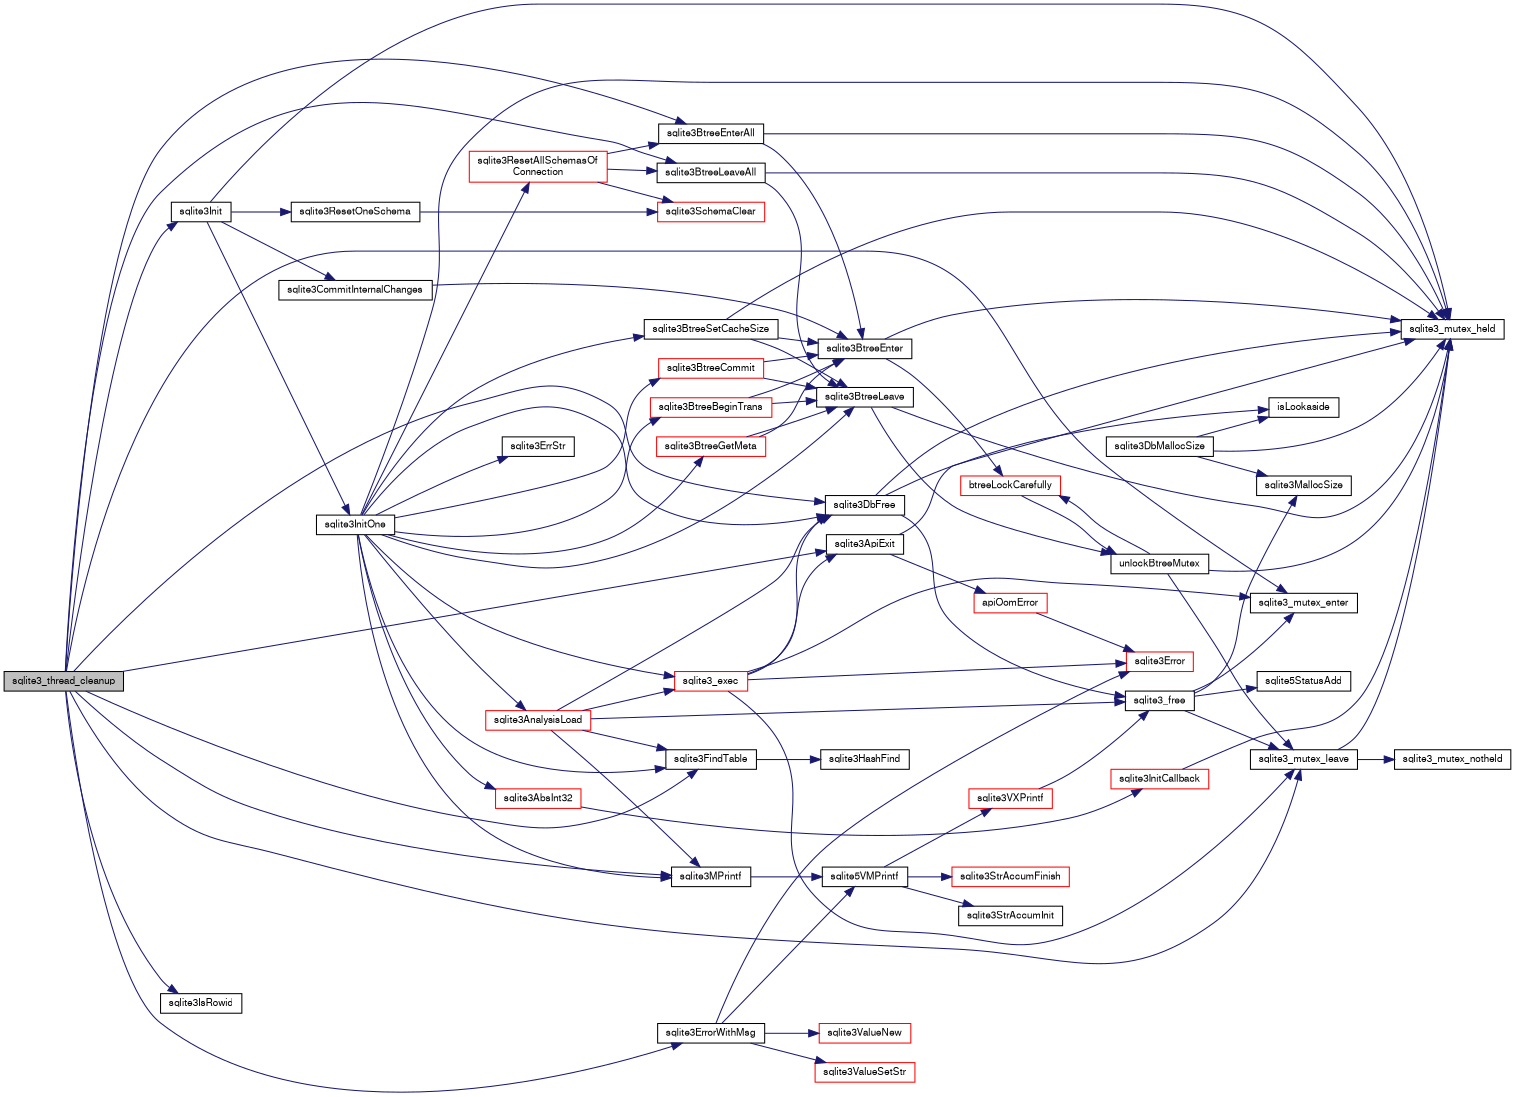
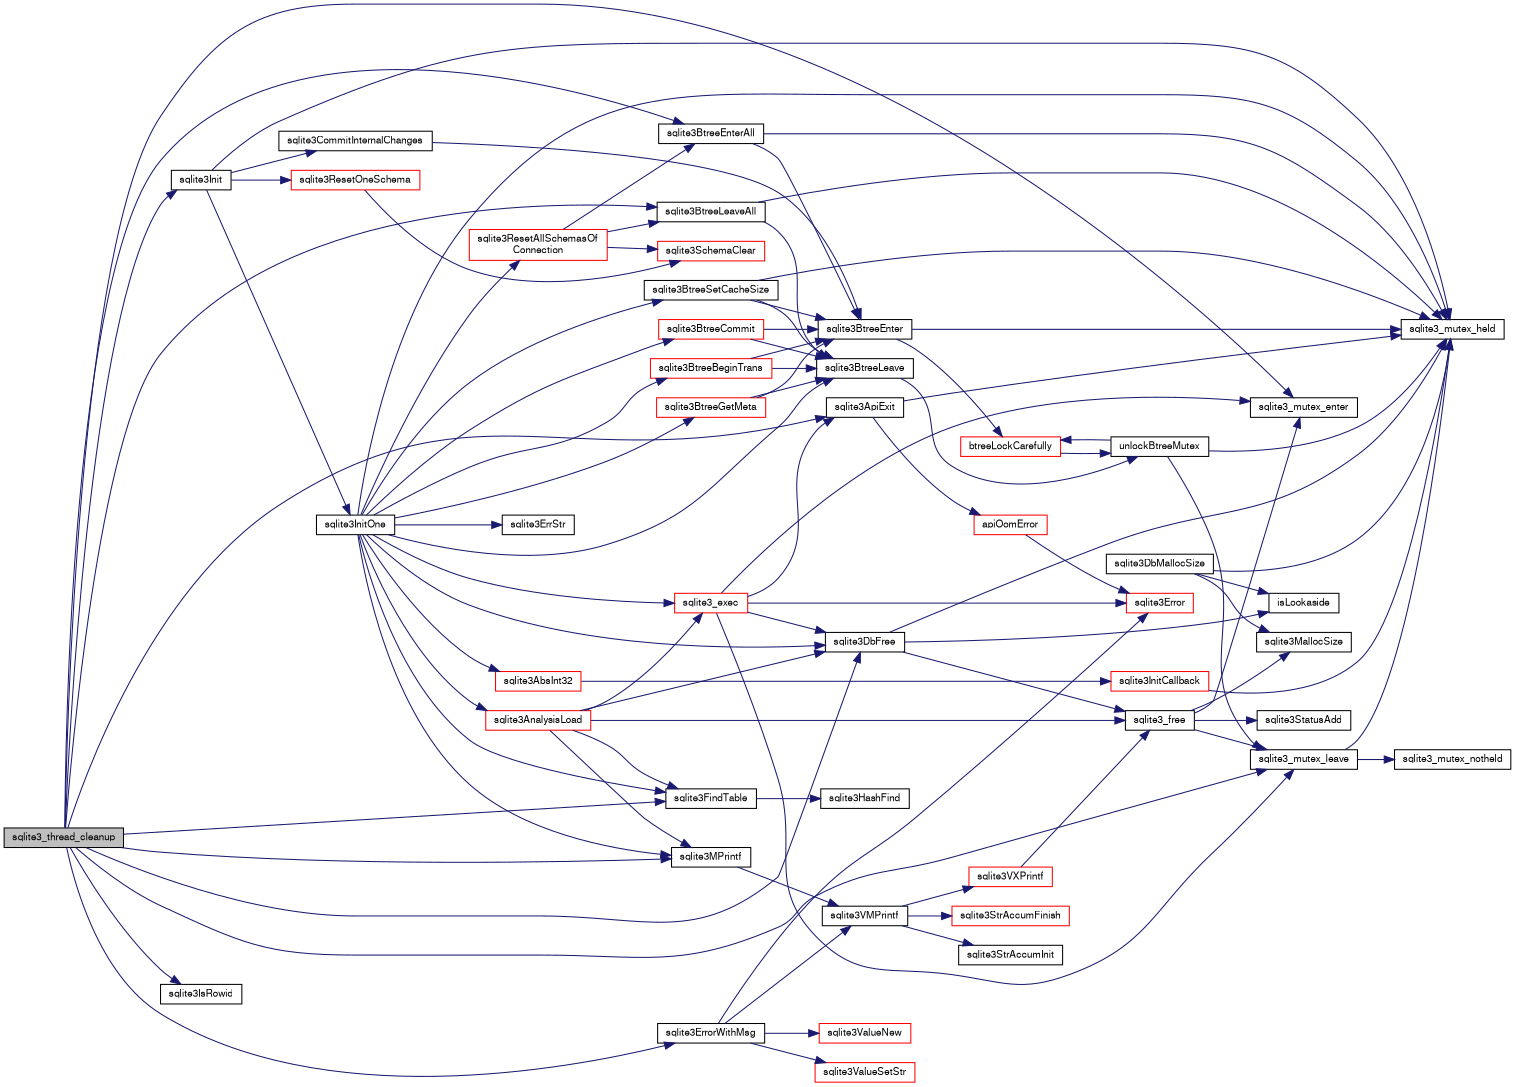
node "sqlite3ResetOneSchema": color black -> red
edge "sqlite3BtreeLeave" -> "sqlite3_mutex_held": removed
node "sqlite5StatusAdd": label "sqlite5StatusAdd" -> "sqlite3StatusAdd"
node "sqlite5VMPrintf": label "sqlite5VMPrintf" -> "sqlite3VMPrintf"
